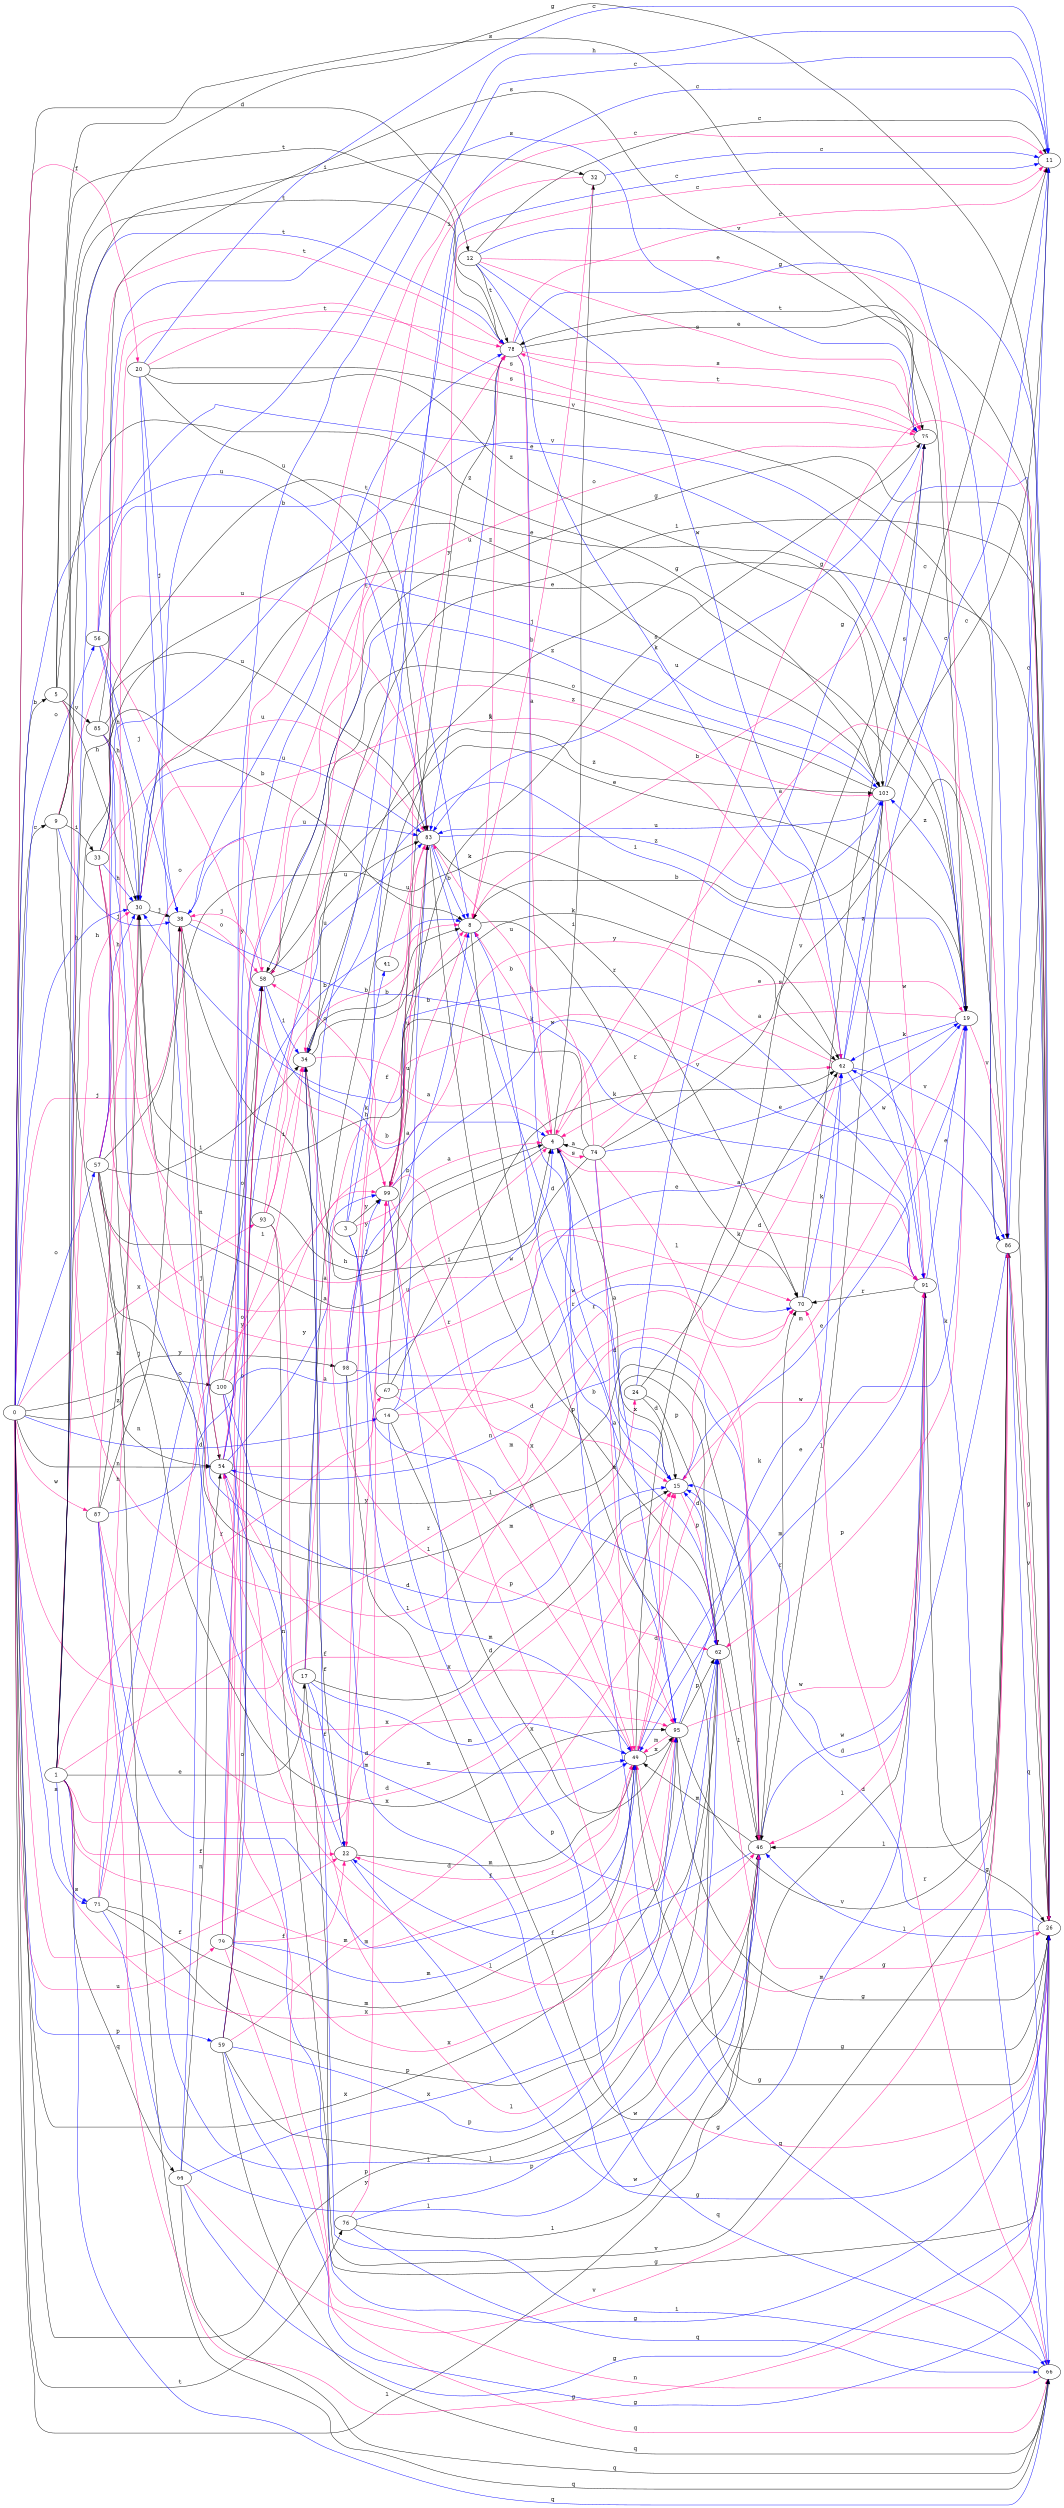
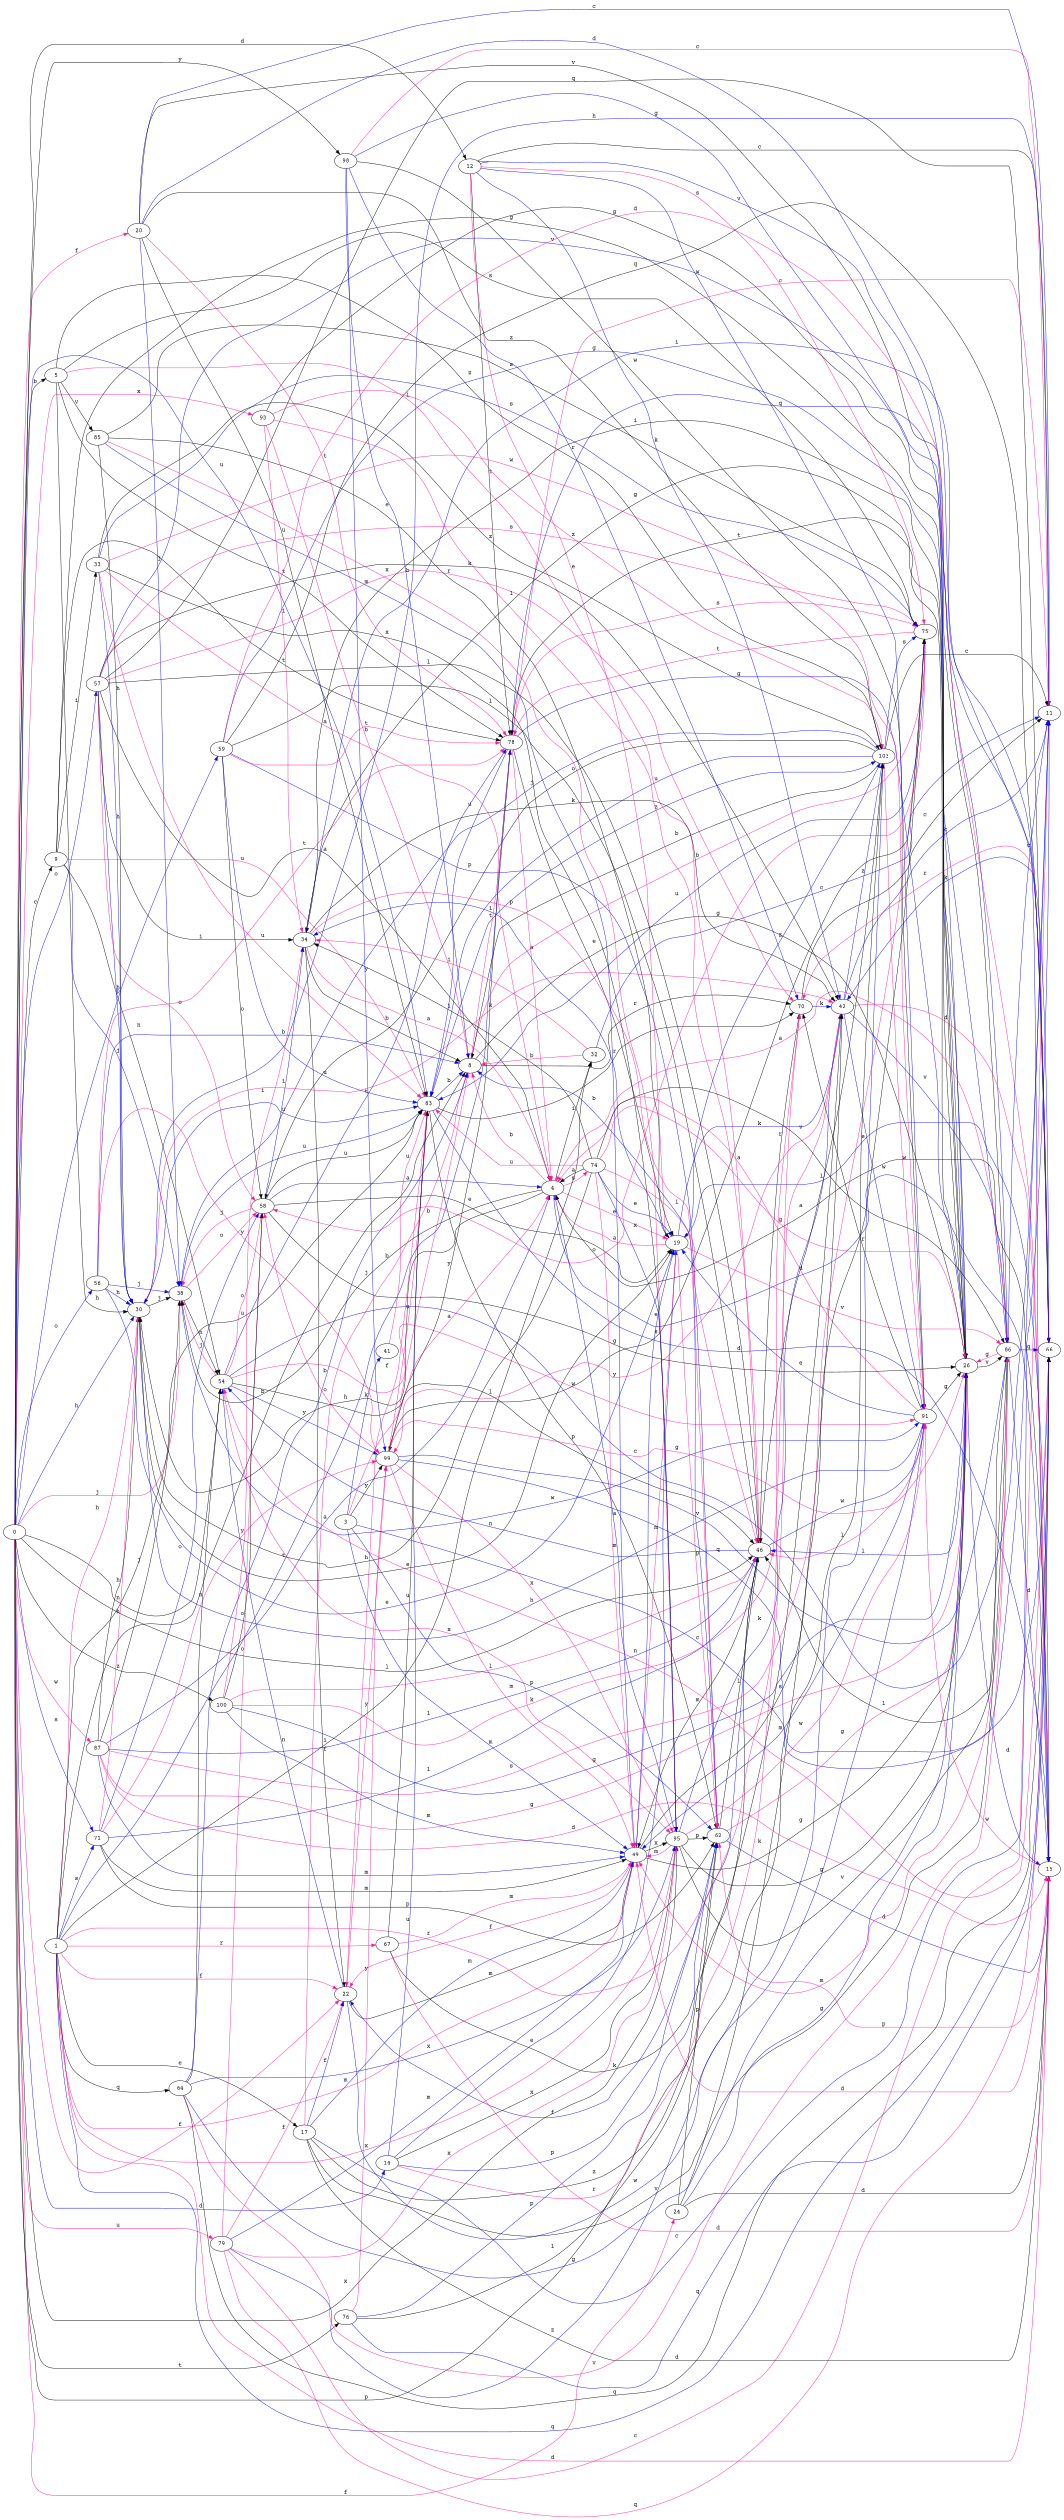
edge "38" -> "4": reversed
edge "49" -> "15": reversed
